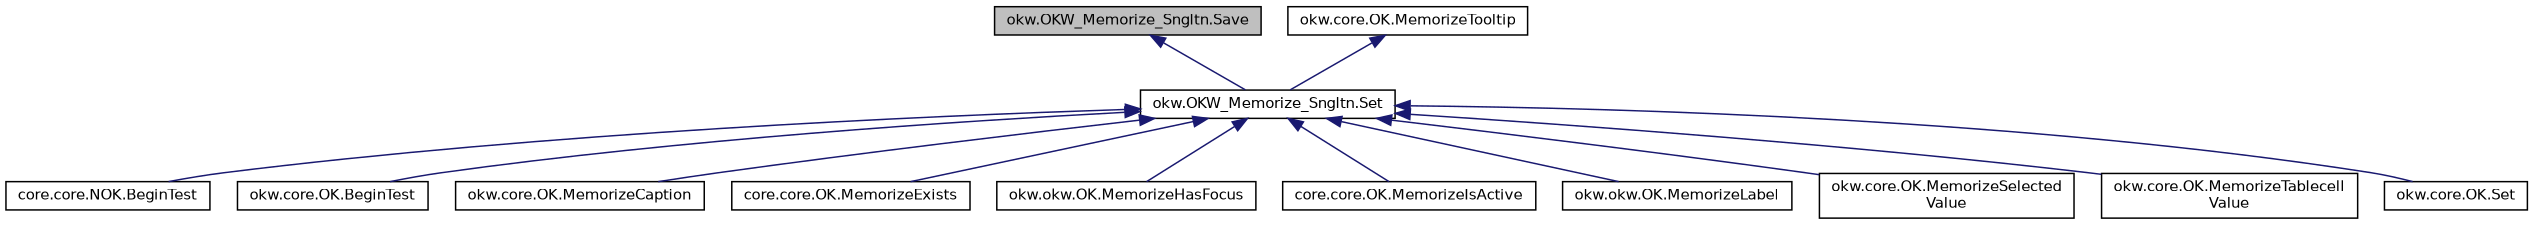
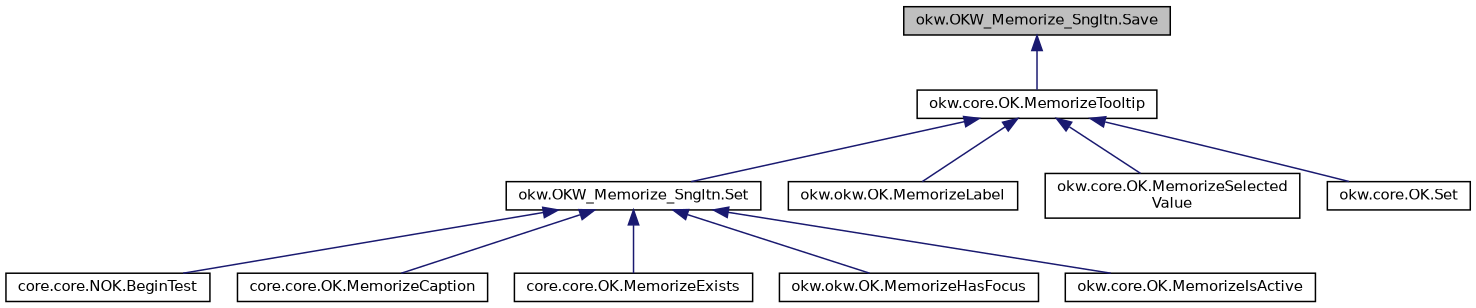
edge "okw.OKW_Memorize_Sngltn.Set" -> "okw.OKW_Memorize_Sngltn.Save": now "okw.core.OK.MemorizeTooltip" -> "okw.OKW_Memorize_Sngltn.Save"
edge "okw.core.OK.Set" -> "okw.OKW_Memorize_Sngltn.Set": now "okw.core.OK.Set" -> "okw.core.OK.MemorizeTooltip"
edge "okw.core.OK.MemorizeSelected Value" -> "okw.OKW_Memorize_Sngltn.Set": now "okw.core.OK.MemorizeSelected Value" -> "okw.core.OK.MemorizeTooltip"
edge "okw.okw.OK.MemorizeLabel" -> "okw.OKW_Memorize_Sngltn.Set": now "okw.okw.OK.MemorizeLabel" -> "okw.core.OK.MemorizeTooltip"
node "okw.core.OK.BeginTest": removed
node "okw.core.OK.MemorizeCaption": label "okw.core.OK.MemorizeCaption" -> "core.core.OK.MemorizeCaption"
node "core.core.OK.MemorizeIsActive": label "core.core.OK.MemorizeIsActive" -> "okw.core.OK.MemorizeIsActive"
node "okw.core.OK.MemorizeTablecell Value": removed
